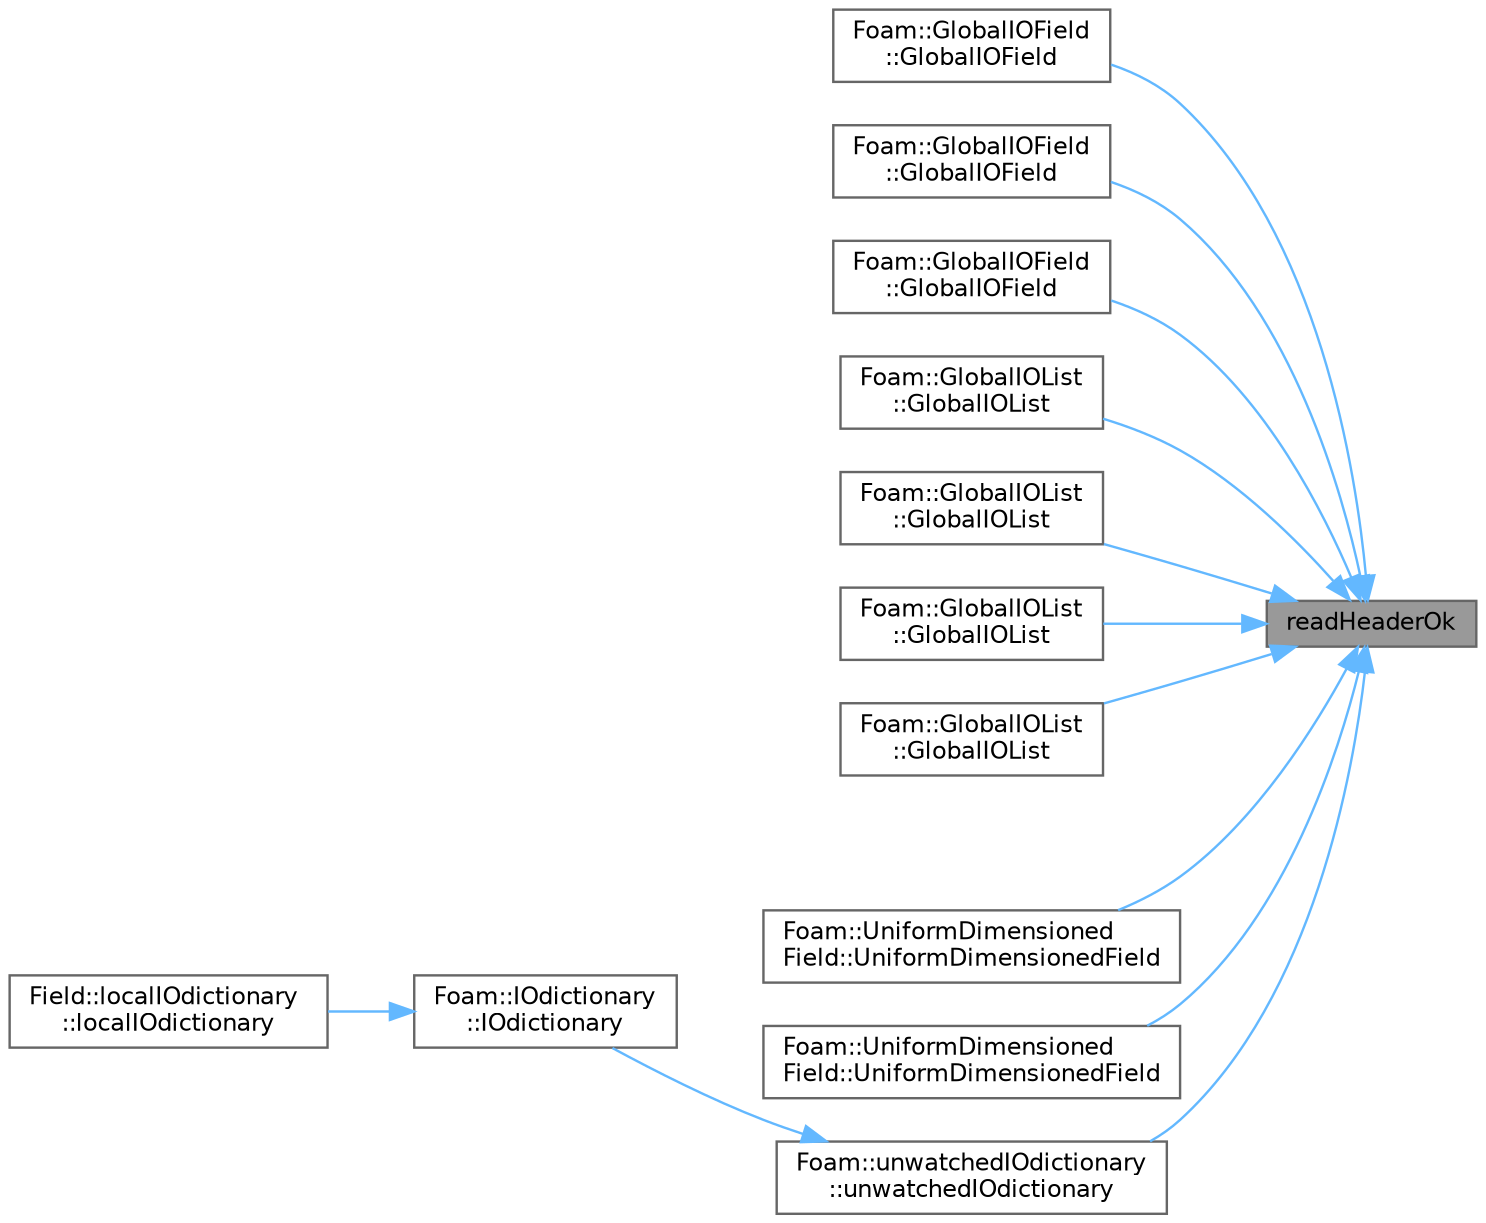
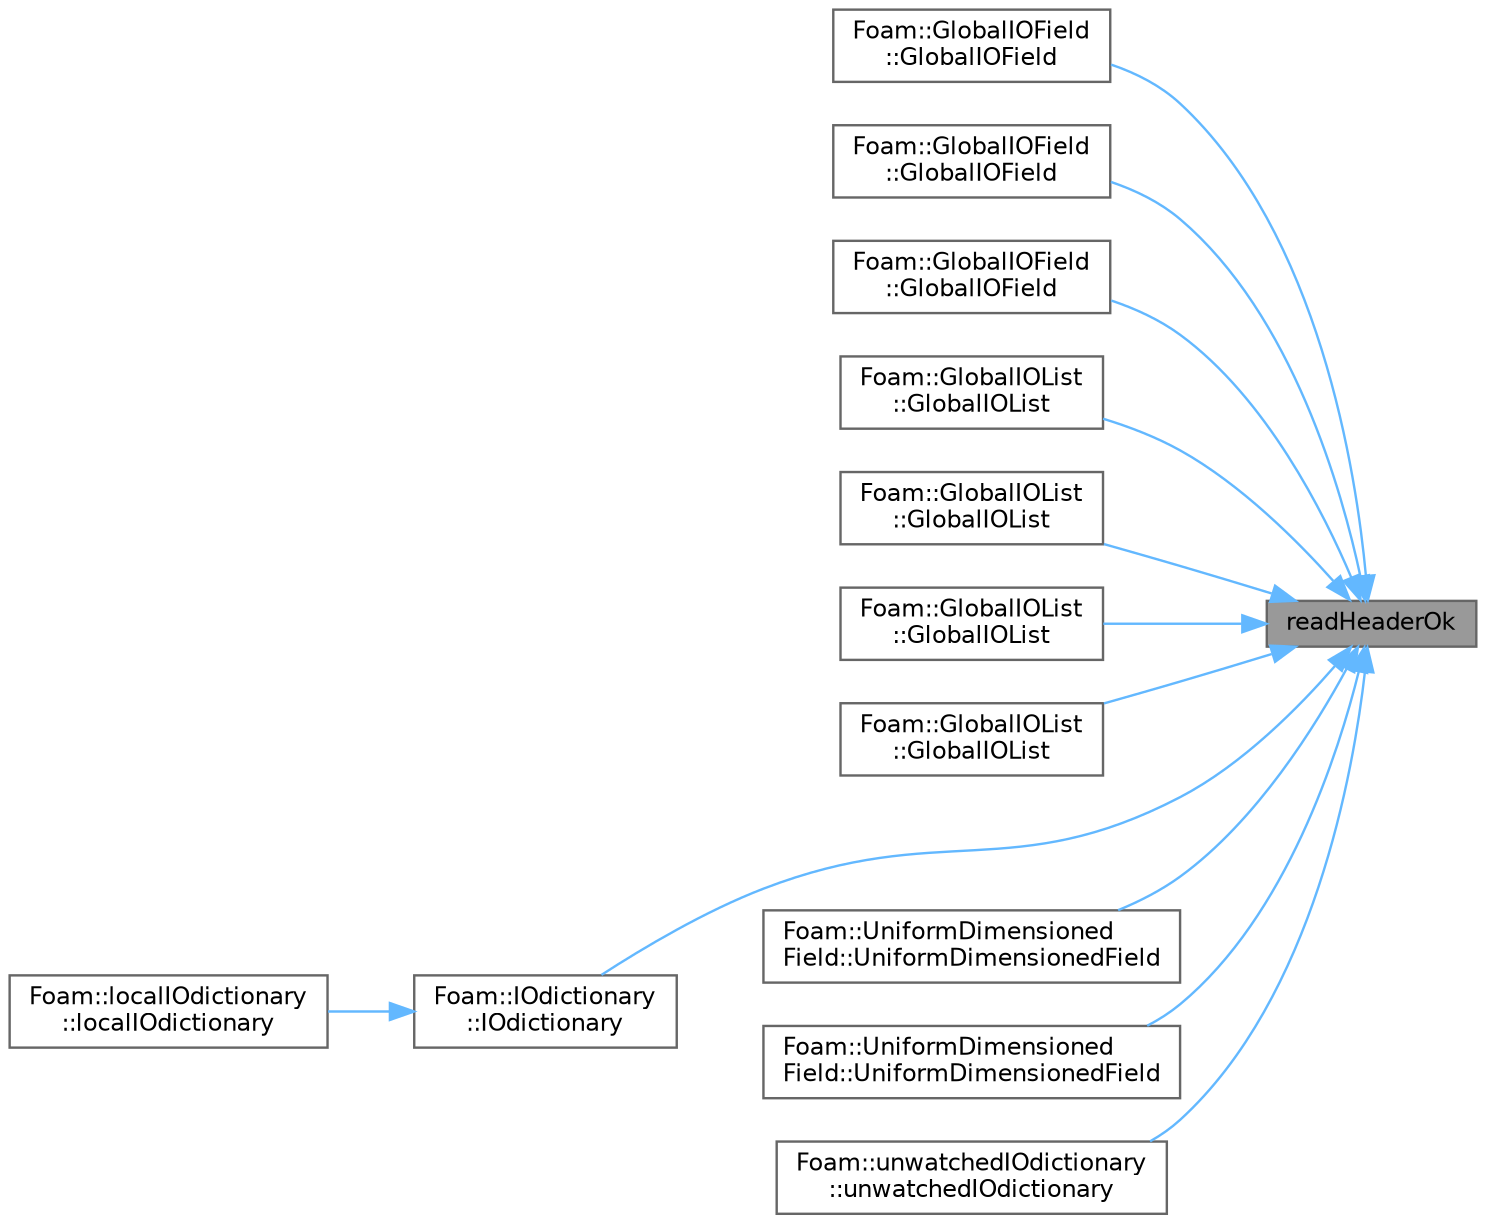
node "Field::localIOdictionary ::localIOdictionary": label "Field::localIOdictionary ::localIOdictionary" -> "Foam::localIOdictionary ::localIOdictionary"
edge "Foam::IOdictionary ::IOdictionary" -> "Foam::unwatchedIOdictionary ::unwatchedIOdictionary": now "Foam::IOdictionary ::IOdictionary" -> "readHeaderOk"
